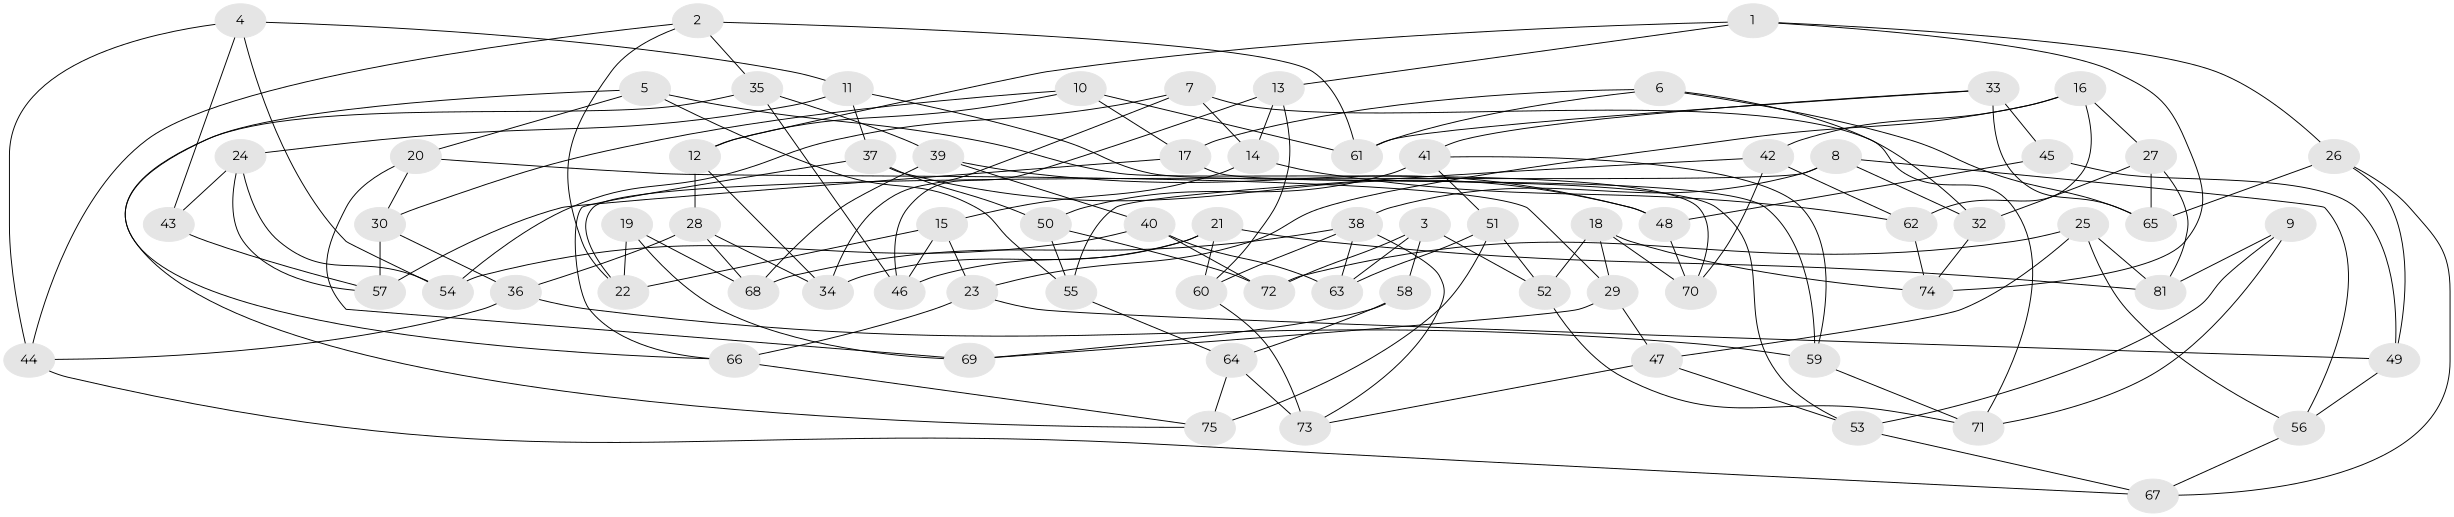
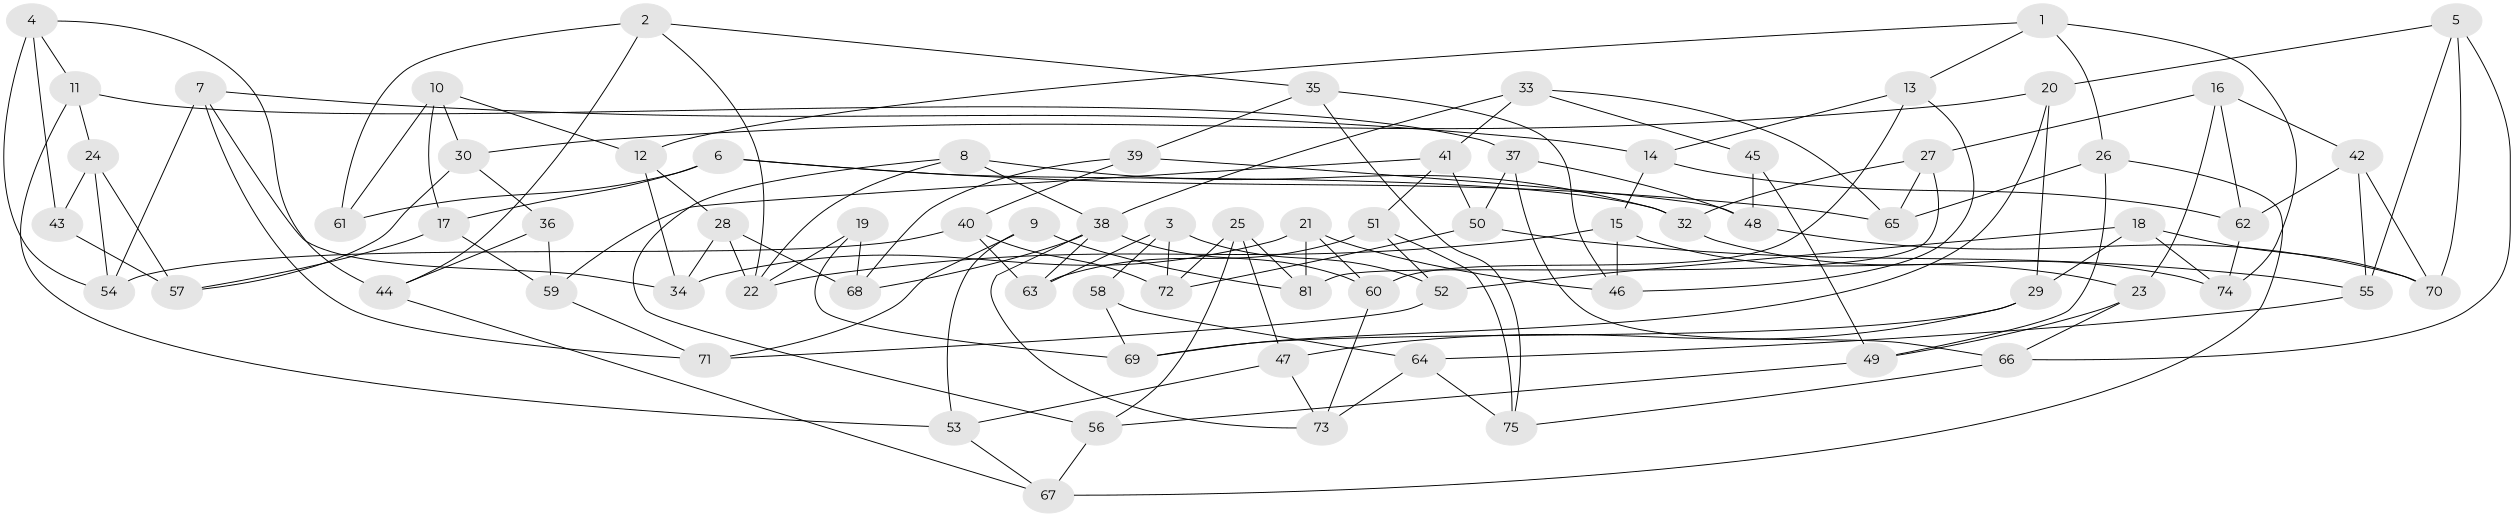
edge "33" -- "61": now "33" -- "38"
edge "28" -- "36": now "28" -- "22"
